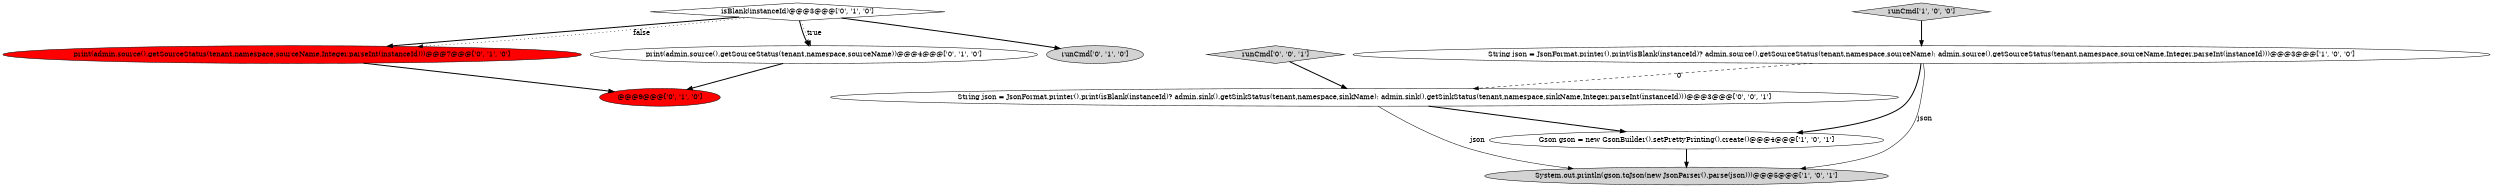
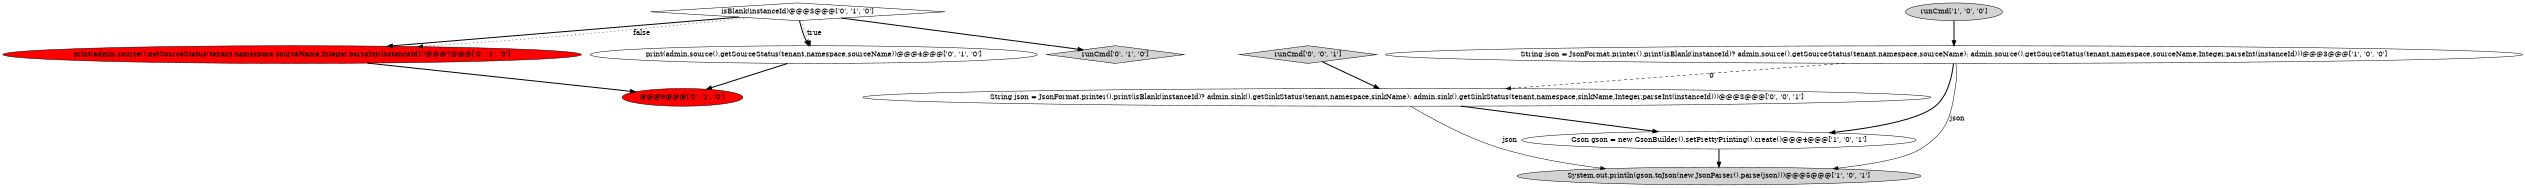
node "runCmd['1', '0', '0']": shape diamond -> ellipse
node "runCmd['0', '1', '0']": shape ellipse -> diamond
